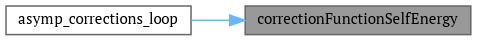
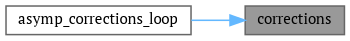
node "correctionFunctionSelfEnergy": label "correctionFunctionSelfEnergy" -> "corrections"
